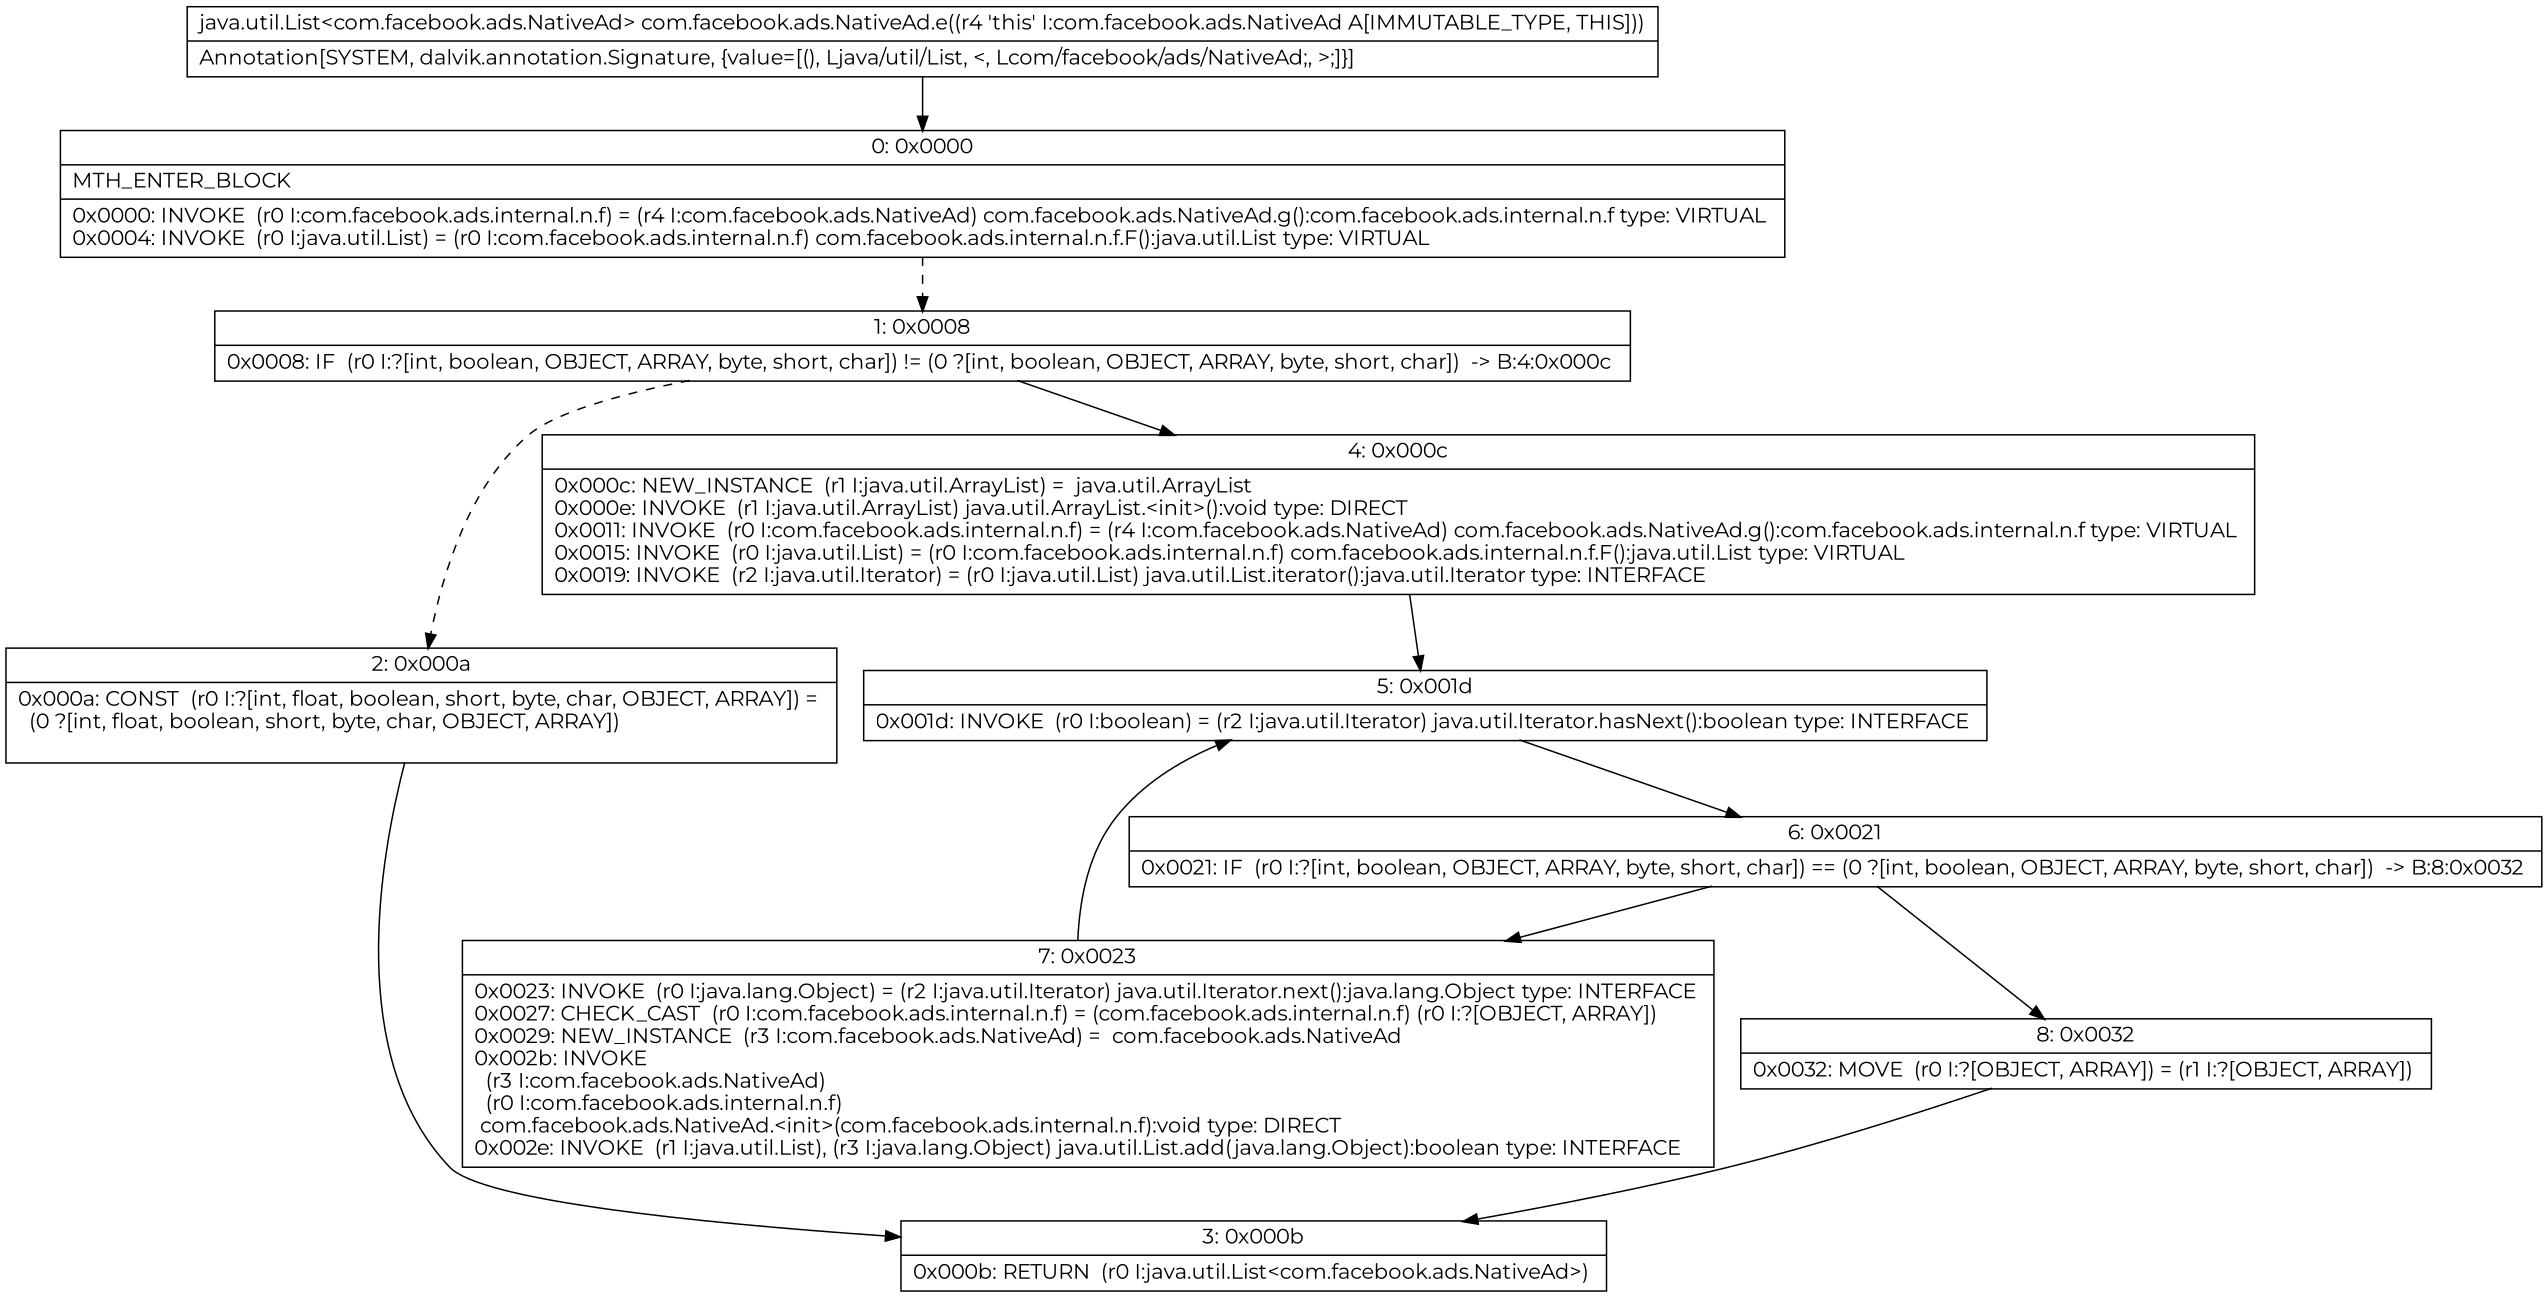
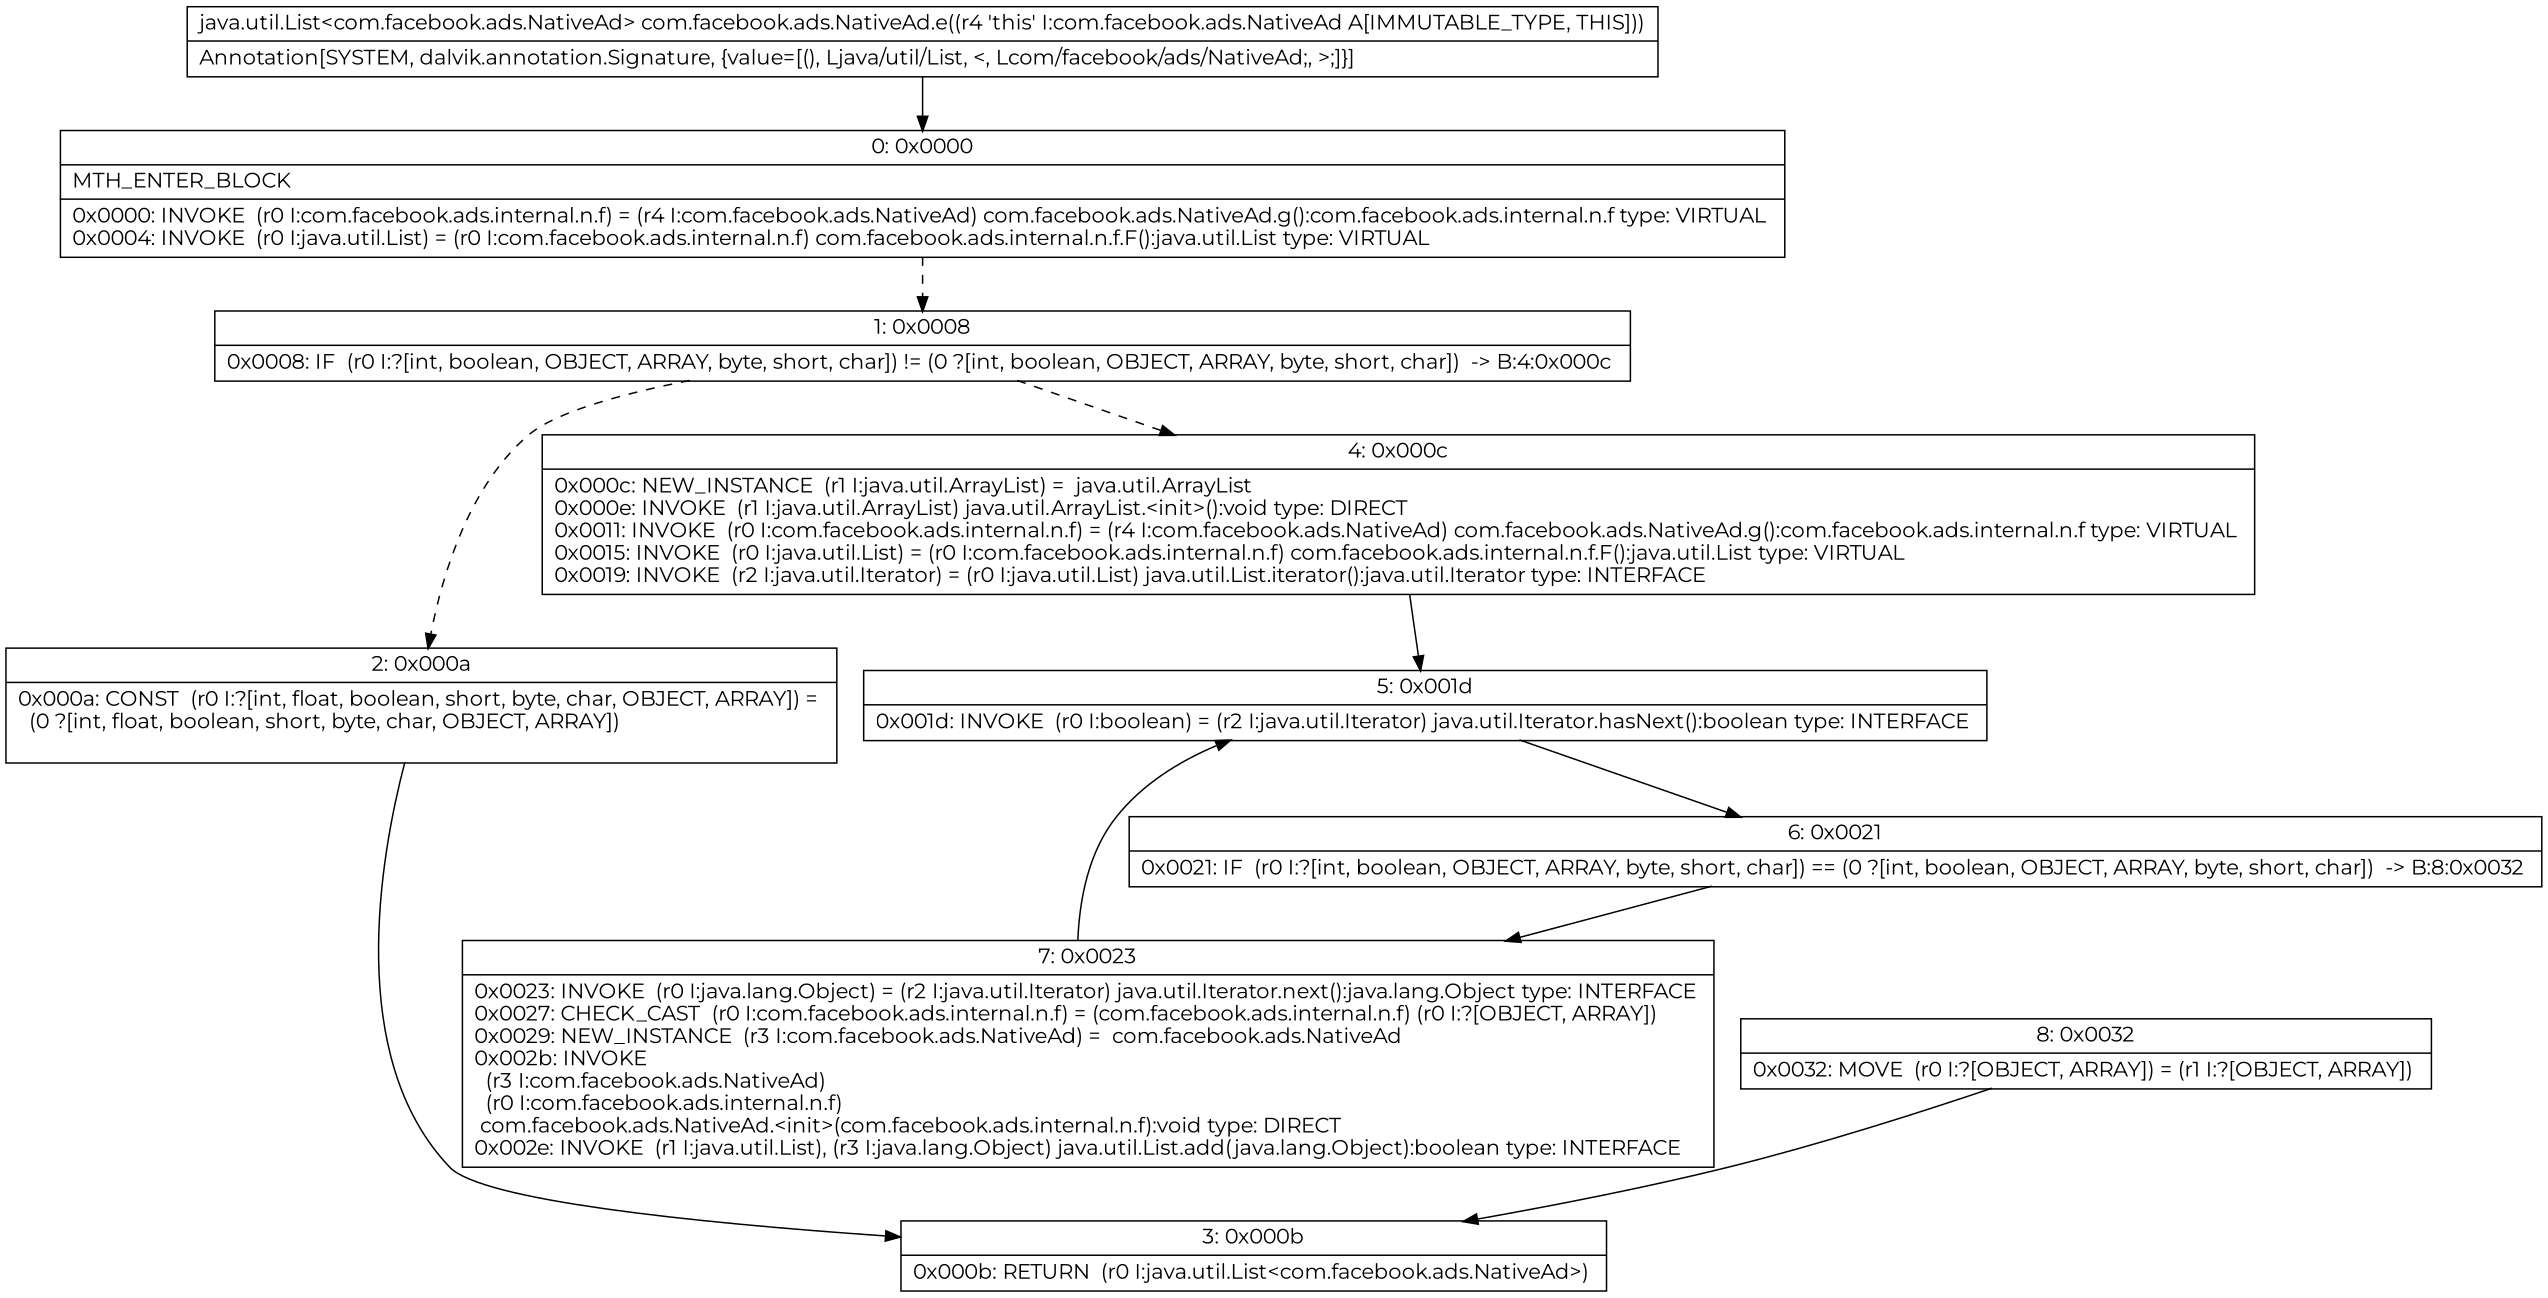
edge "1: 0x0008" -> "4: 0x000c": style solid -> dashed
edge "6: 0x0021" -> "8: 0x0032": removed
